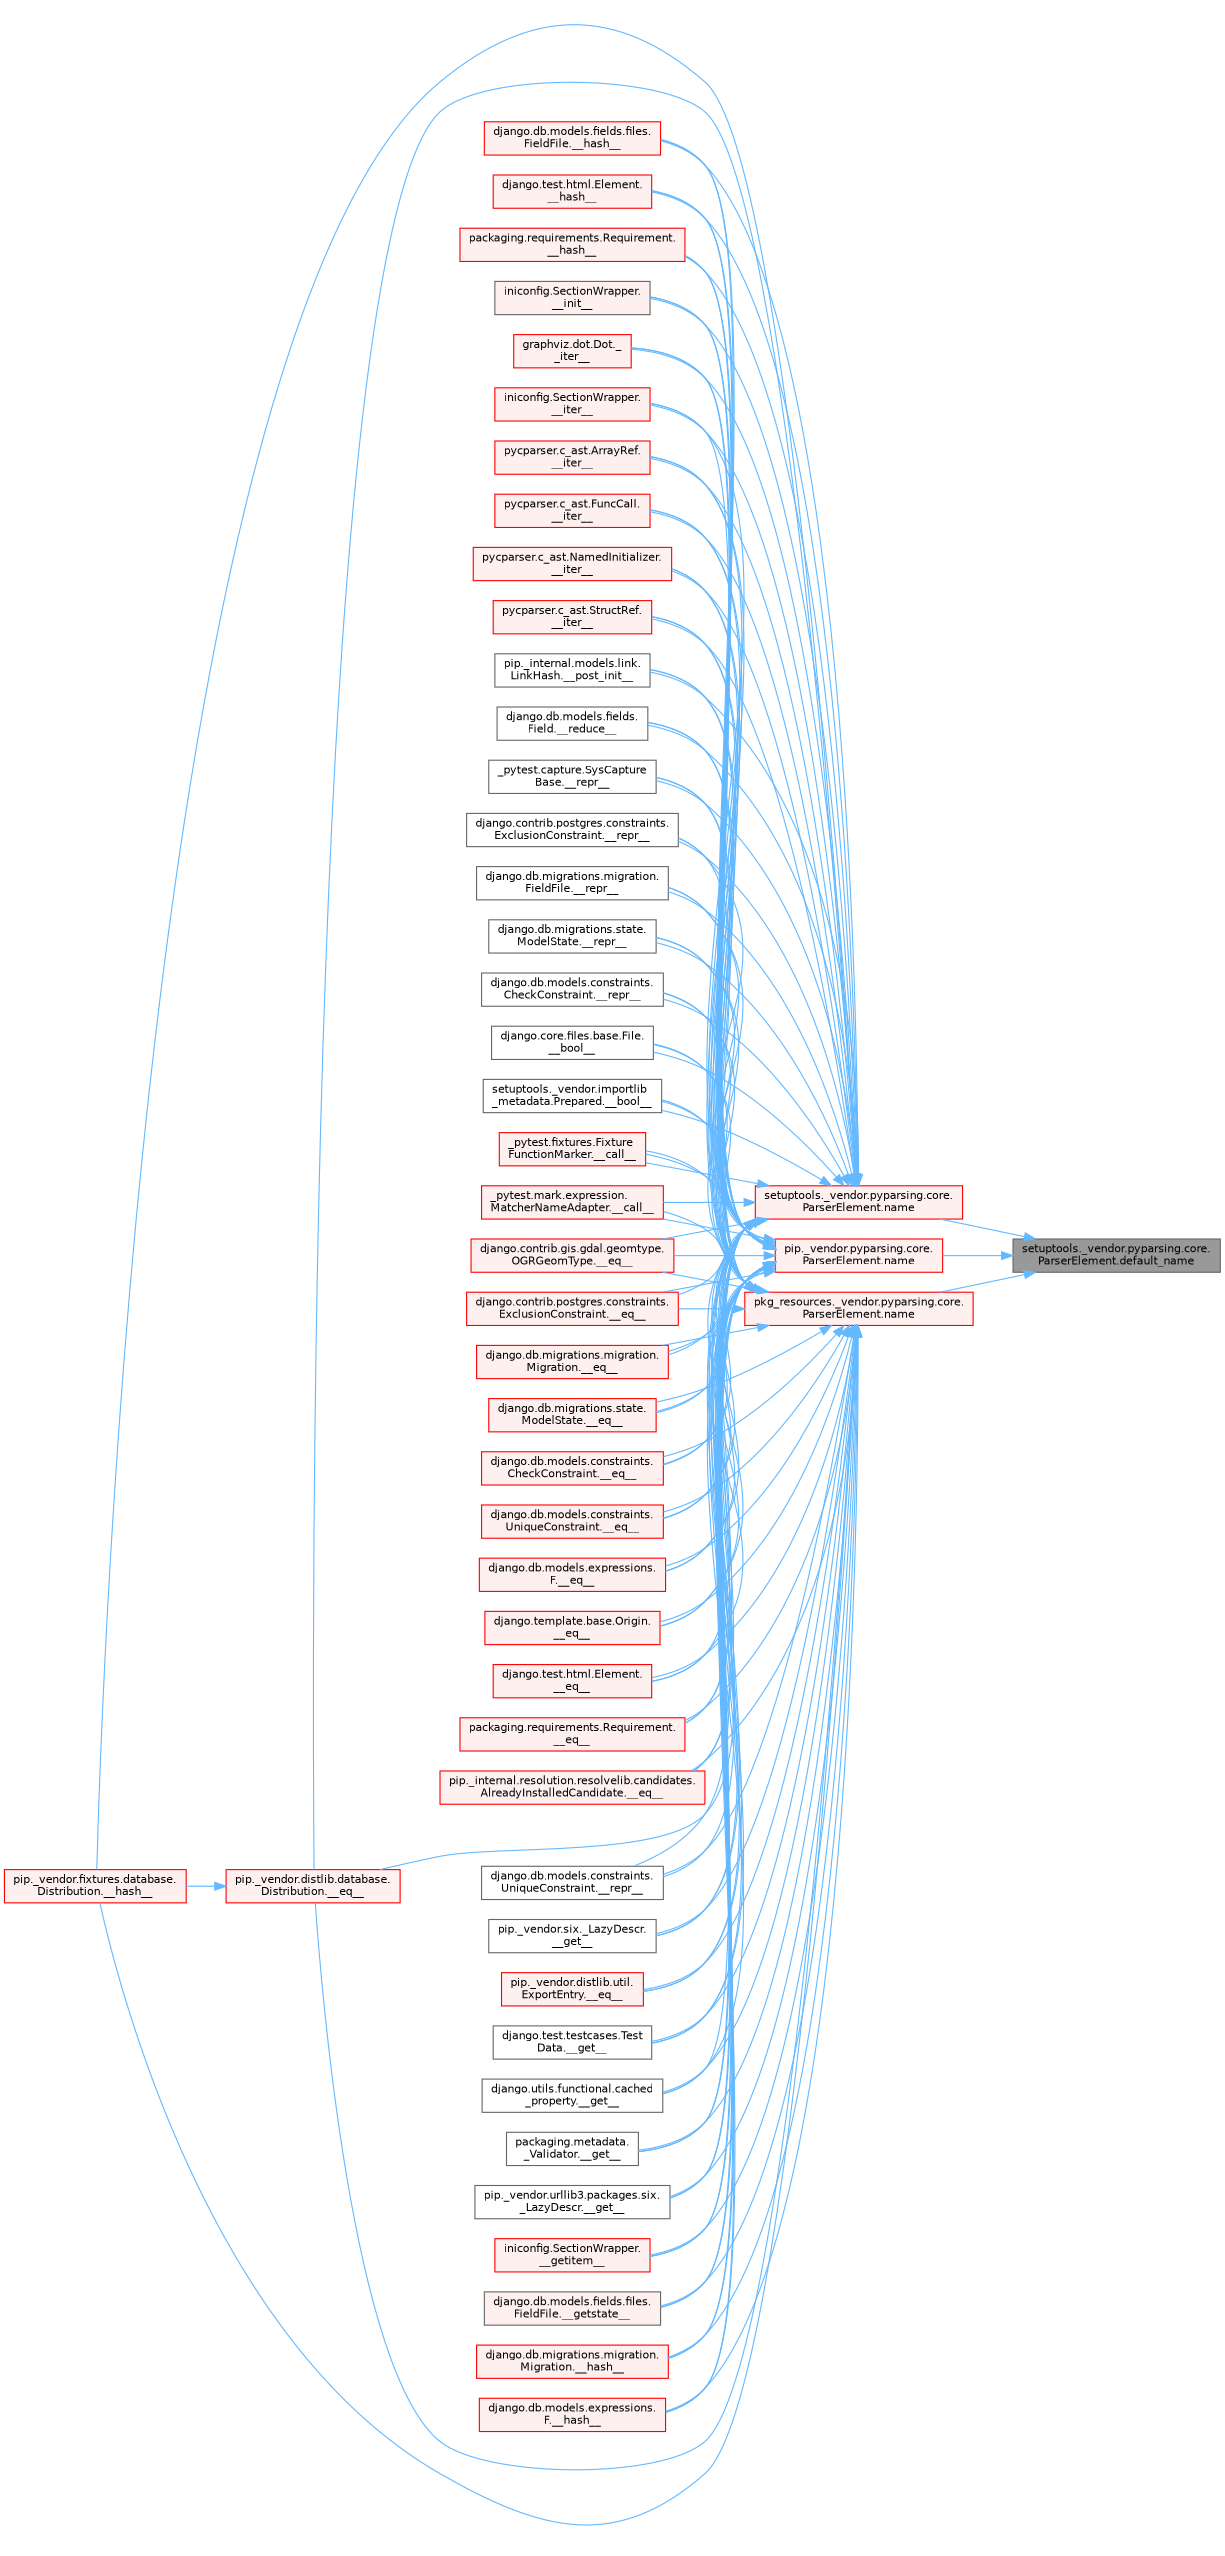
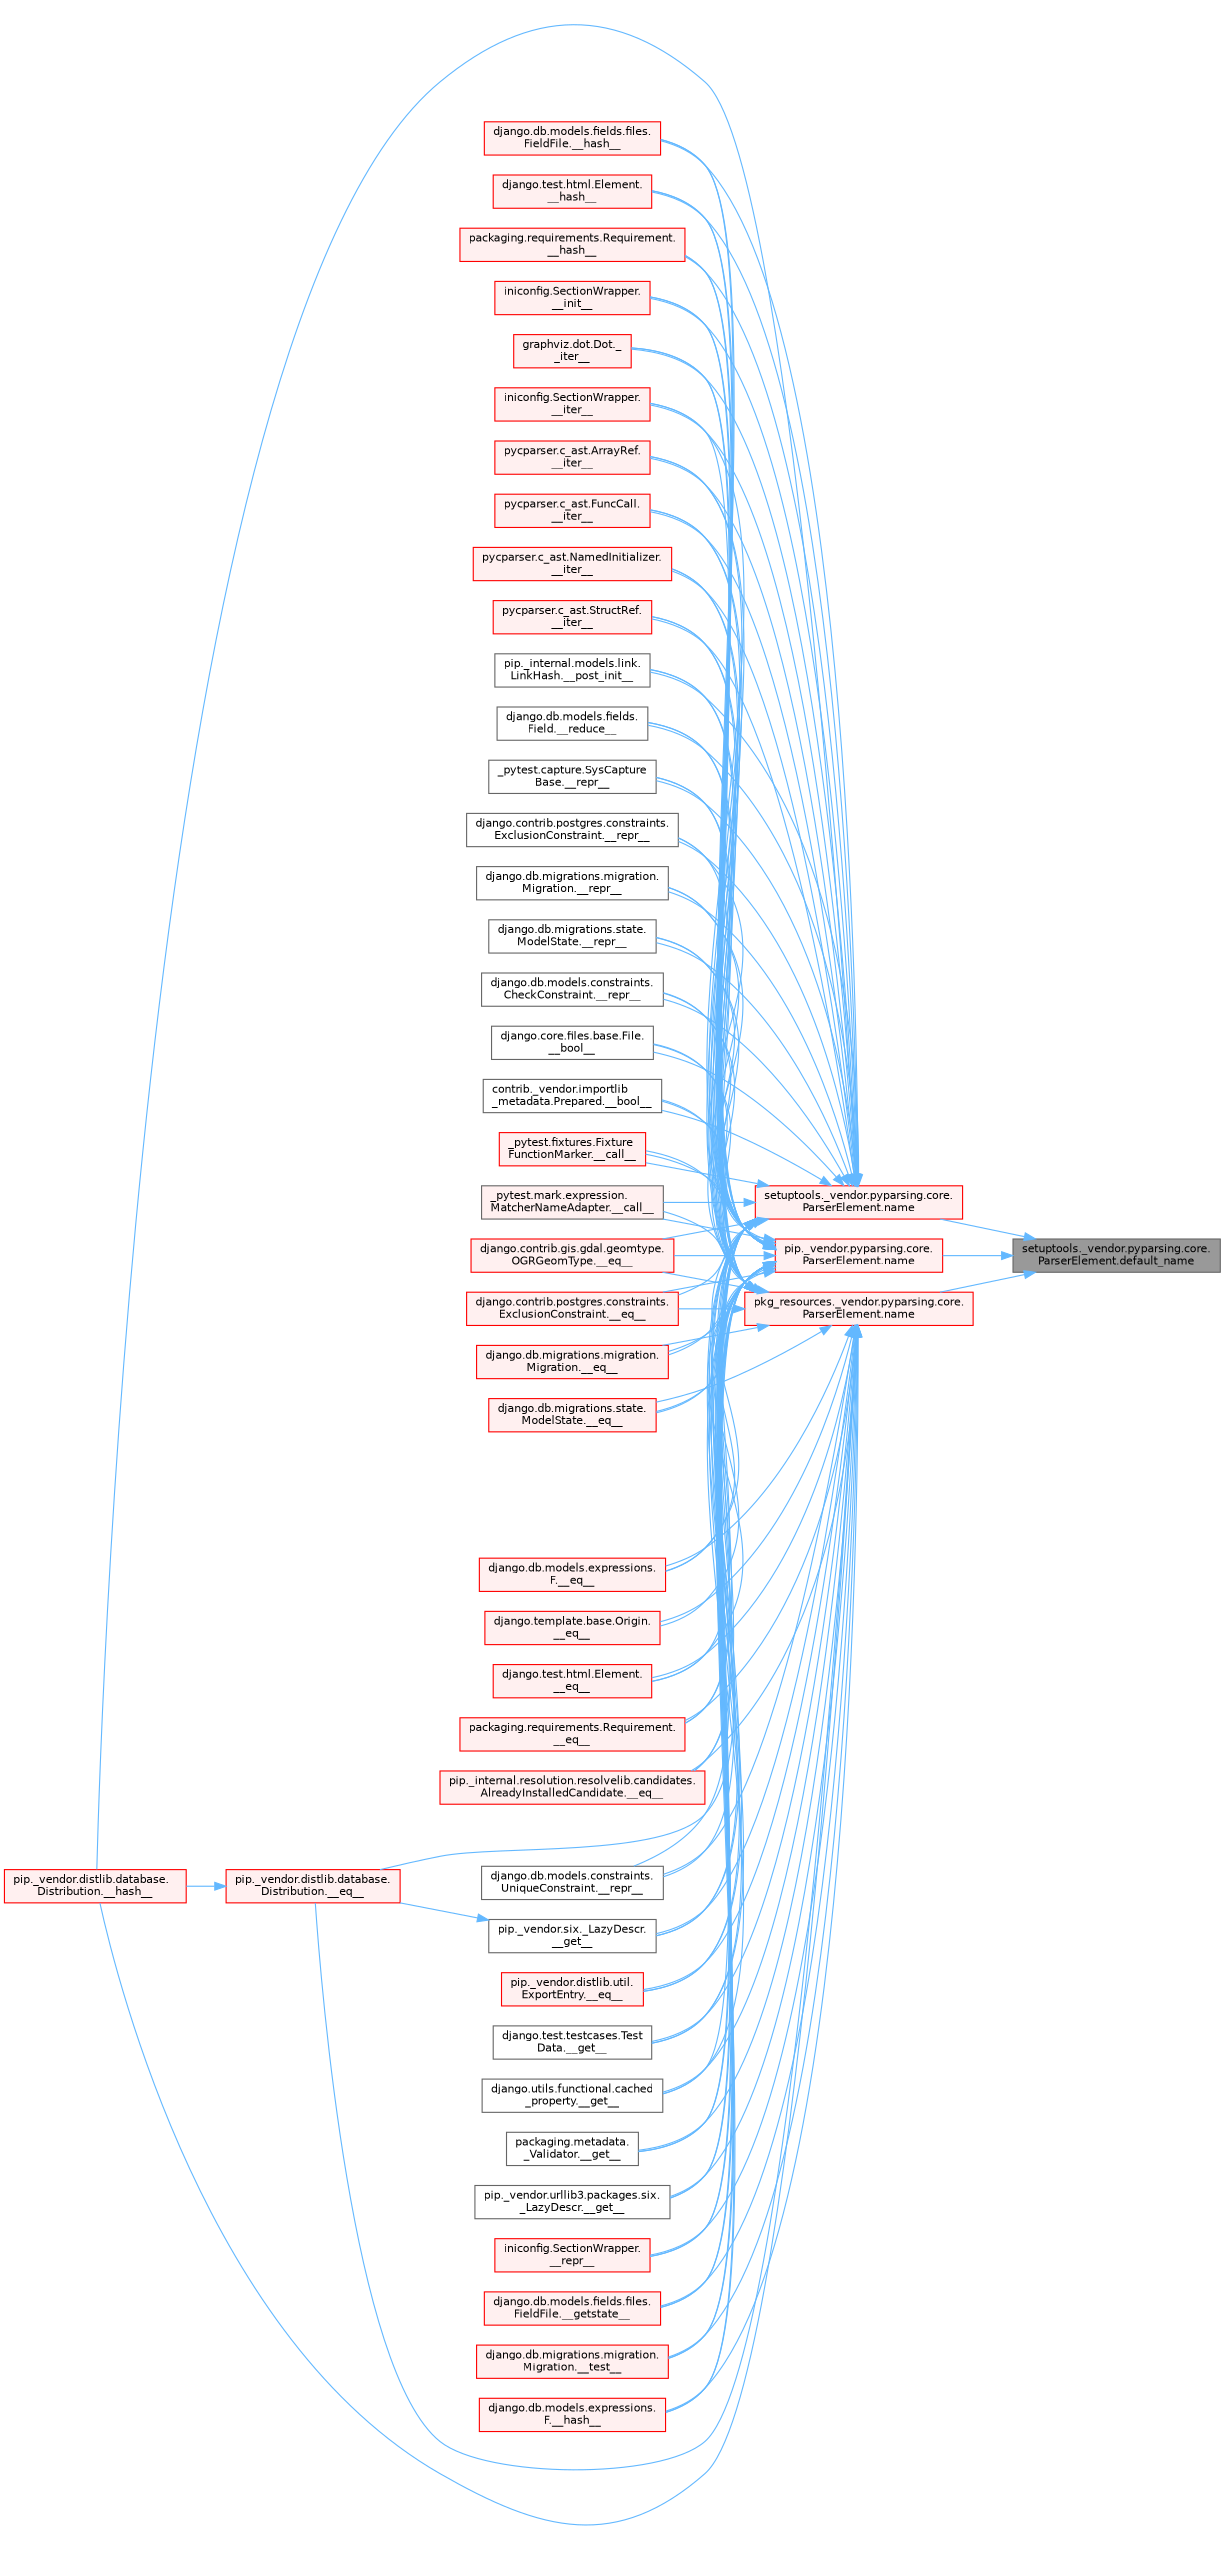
node "iniconfig.SectionWrapper. __init__": color grey40 -> red
edge "pip._vendor.distlib.database. Distribution.__eq__" -> "setuptools._vendor.pyparsing.core. ParserElement.name": now "pip._vendor.distlib.database. Distribution.__eq__" -> "pip._vendor.six._LazyDescr. __get__"
node "django.db.migrations.migration. FieldFile.__repr__": label "django.db.migrations.migration. FieldFile.__repr__" -> "django.db.migrations.migration. Migration.__repr__"
node "setuptools._vendor.importlib _metadata.Prepared.__bool__": label "setuptools._vendor.importlib _metadata.Prepared.__bool__" -> "contrib._vendor.importlib _metadata.Prepared.__bool__"
node "_pytest.mark.expression. MatcherNameAdapter.__call__": color red -> grey40
edge "django.template.base.Origin. __eq__" -> "setuptools._vendor.pyparsing.core. ParserElement.name": removed
node "django.db.models.constraints. CheckConstraint.__eq__": removed
node "django.db.models.constraints. UniqueConstraint.__eq__": removed
node "pip._vendor.fixtures.database. Distribution.__hash__": label "pip._vendor.fixtures.database. Distribution.__hash__" -> "pip._vendor.distlib.database. Distribution.__hash__"
node "iniconfig.SectionWrapper. __getitem__": label "iniconfig.SectionWrapper. __getitem__" -> "iniconfig.SectionWrapper. __repr__"
node "django.db.models.fields.files. FieldFile.__getstate__": color grey40 -> red
node "django.db.migrations.migration. Migration.__hash__": label "django.db.migrations.migration. Migration.__hash__" -> "django.db.migrations.migration. Migration.__test__"
